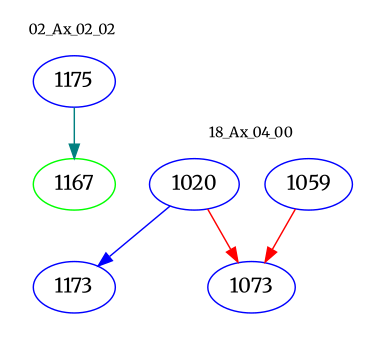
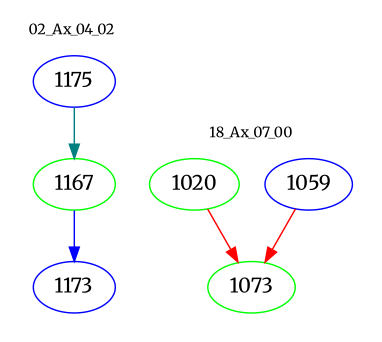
cluster "02_Ax_02_02": label "02_Ax_02_02" -> "02_Ax_04_02"
cluster "18_Ax_04_00": label "18_Ax_04_00" -> "18_Ax_07_00"
node "1020": color blue -> green
edge "1020" -> "1173": now "1167" -> "1173"
node "1073": color blue -> green
